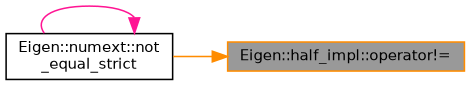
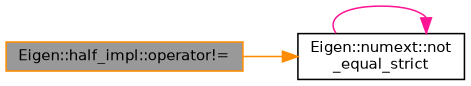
edge "Eigen::numext::not _equal_strict" -> "Eigen::half_impl::operator!=": reversed
